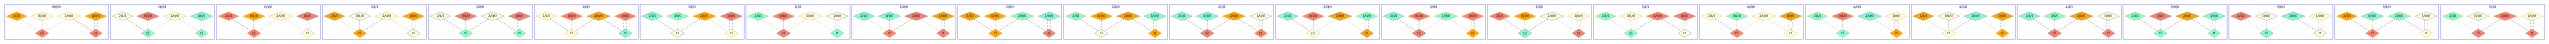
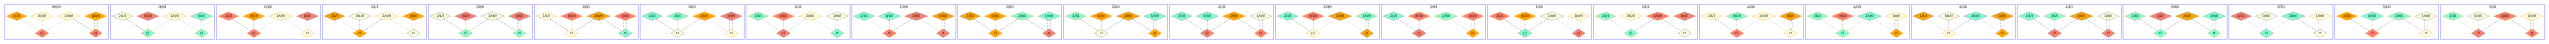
cluster "5/0/1": label "5/0/1" -> "5/5/1"
